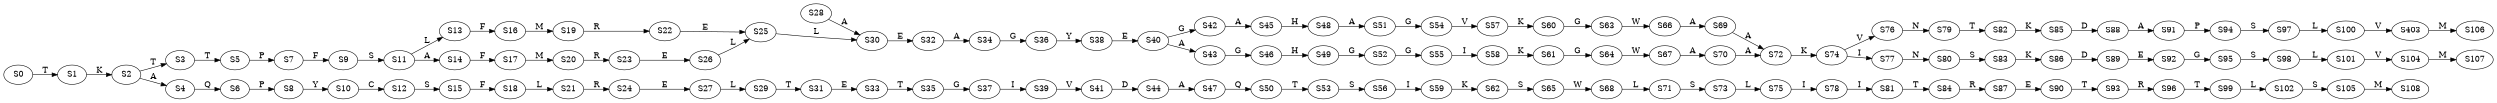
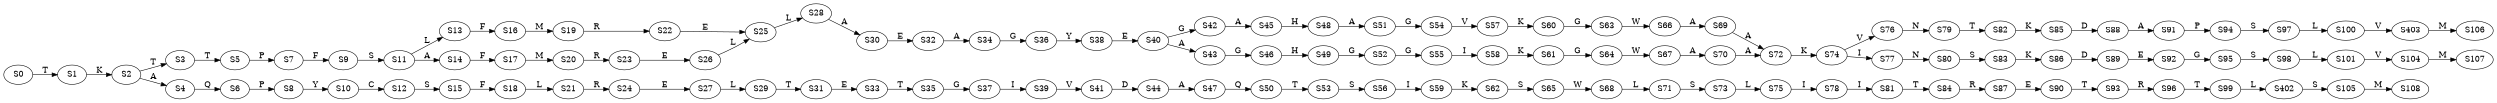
edge "S25" -> "S30": now "S25" -> "S28"
node "S102": label "S102" -> "S402"
